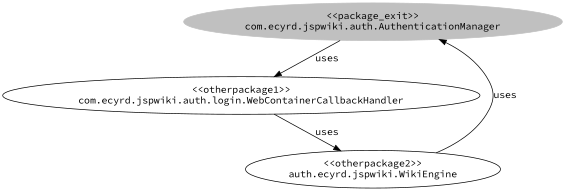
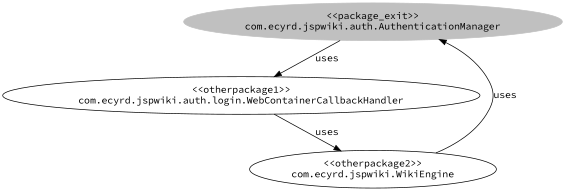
node "<<otherpackage2>> auth.ecyrd.jspwiki.WikiEngine": label "<<otherpackage2>> auth.ecyrd.jspwiki.WikiEngine" -> "<<otherpackage2>> com.ecyrd.jspwiki.WikiEngine"
